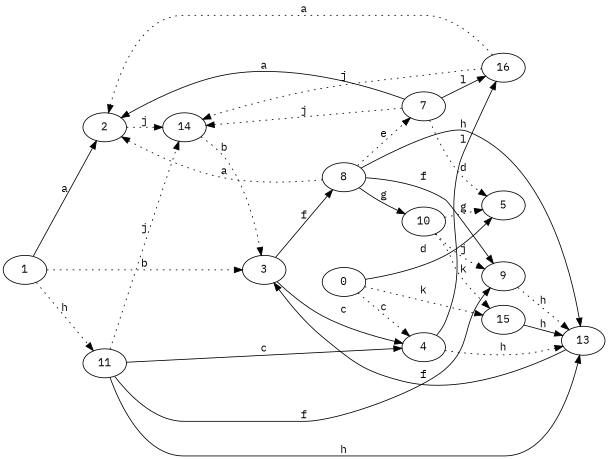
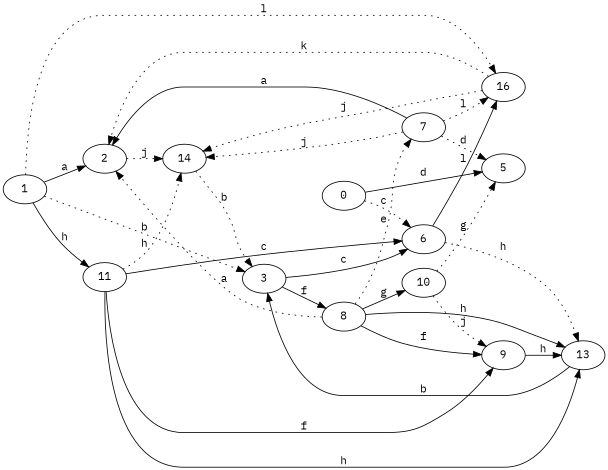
edge "16" -> "2": label "a" -> "k"
edge "1" -> "16": added, label "l"
edge "7" -> "16": style solid -> dotted
edge "11" -> "14": label "j" -> "h"
edge "9" -> "13": style dotted -> solid
edge "1" -> "11": style dotted -> solid
node "15": removed
node "4": label "4" -> "6"
edge "13" -> "3": label "f" -> "b"
